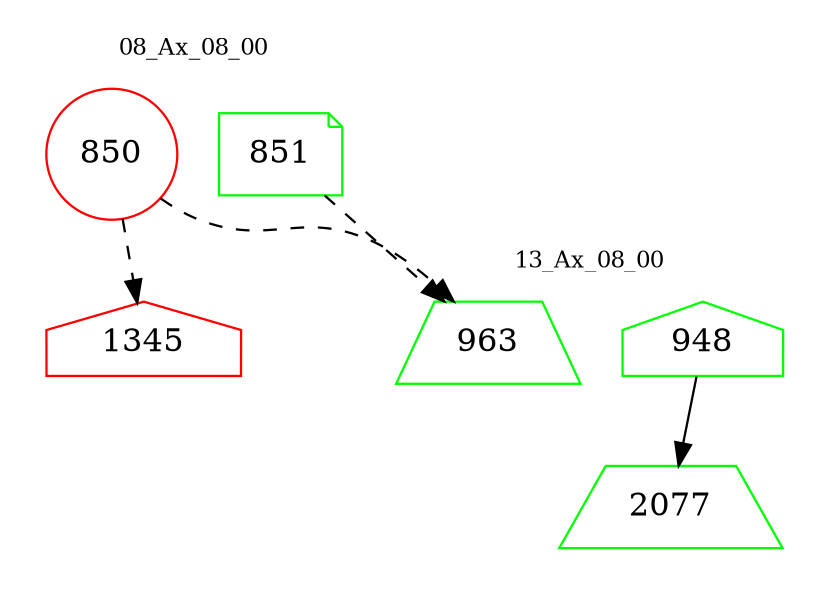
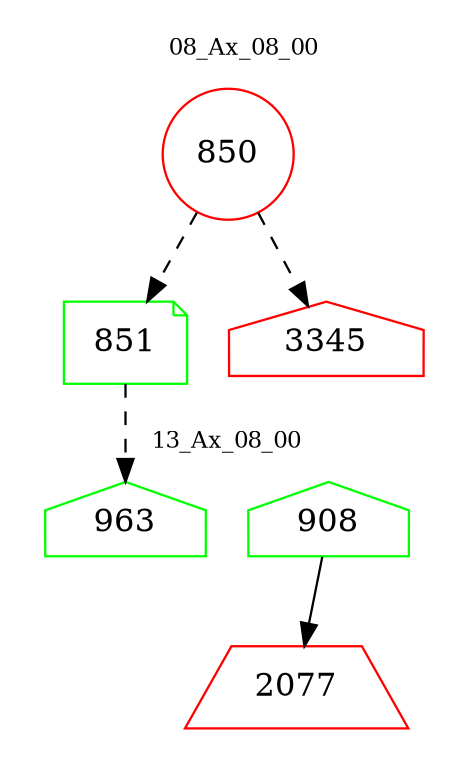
edge "850" -> "963": now "850" -> "851"
node "1345": label "1345" -> "3345"
node "963": shape trapezium -> house
node "948": label "948" -> "908"
node "2077": color green -> red
